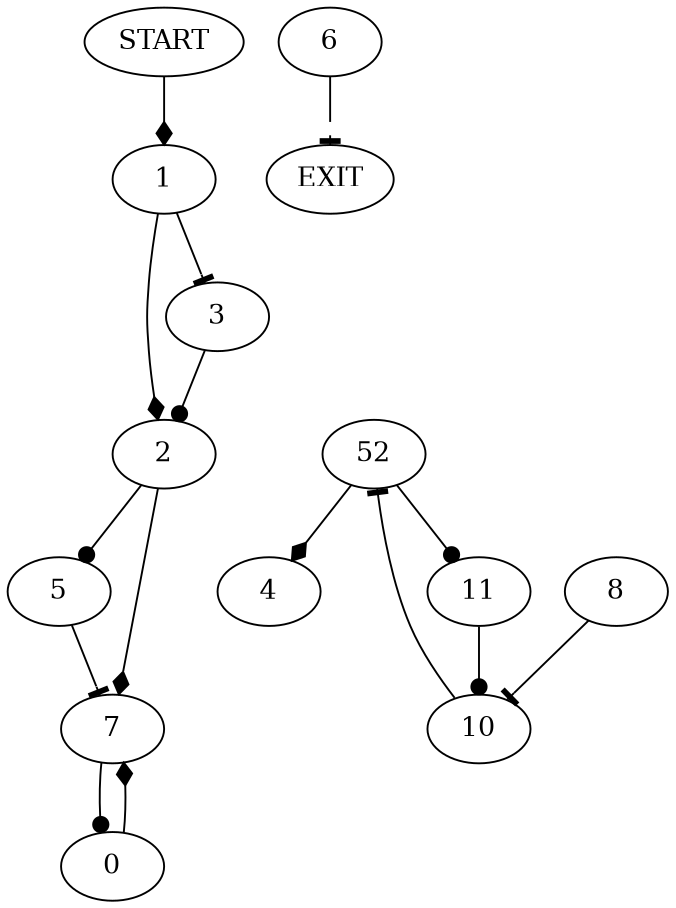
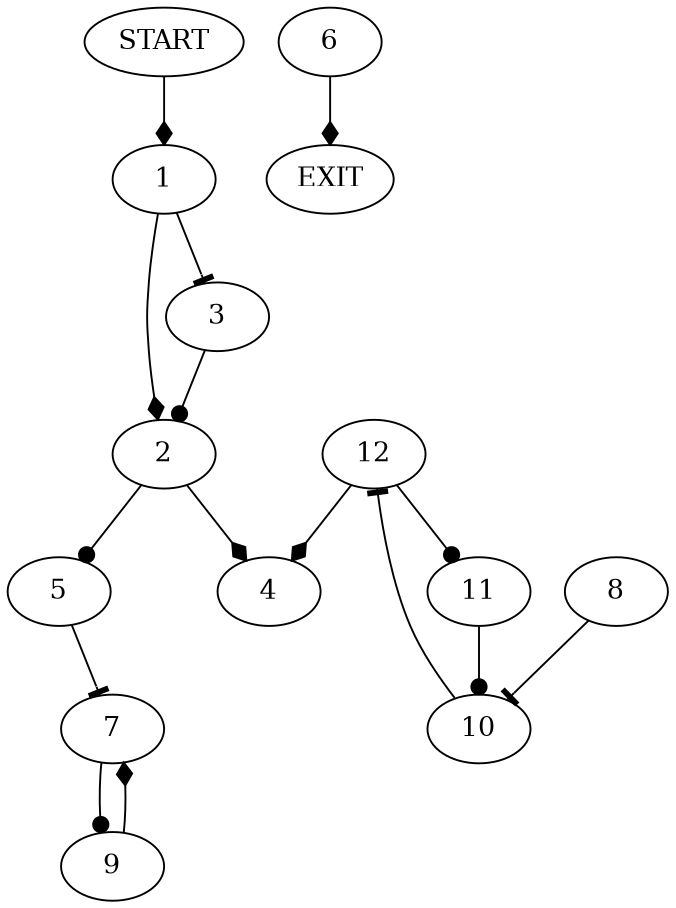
edge "6" -> "EXIT": arrowhead tee -> diamond
node "52": label "52" -> "12"
edge "2" -> "7": now "2" -> "4"
node "0": label "0" -> "9"
